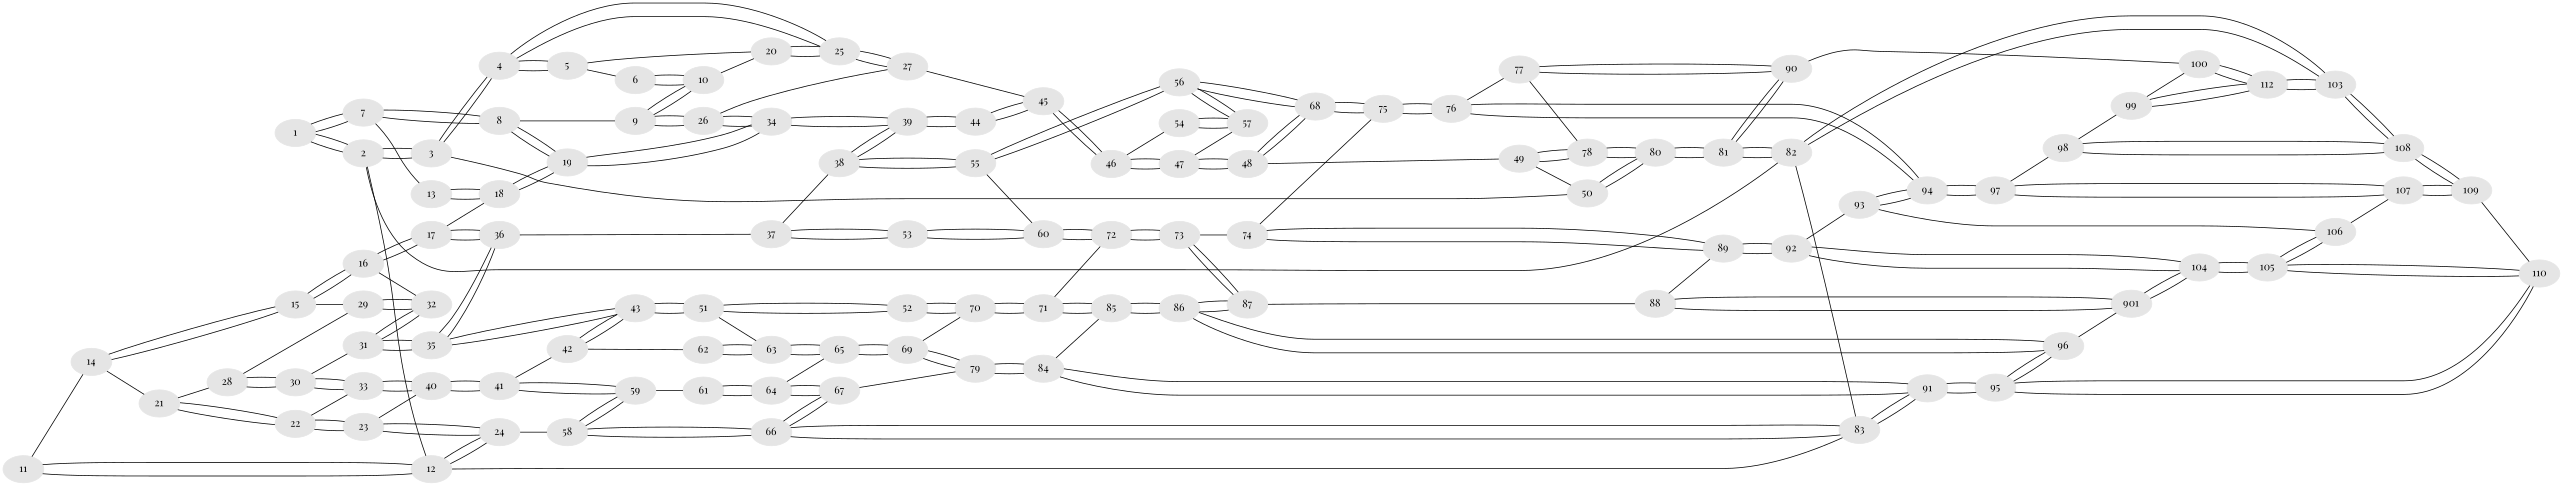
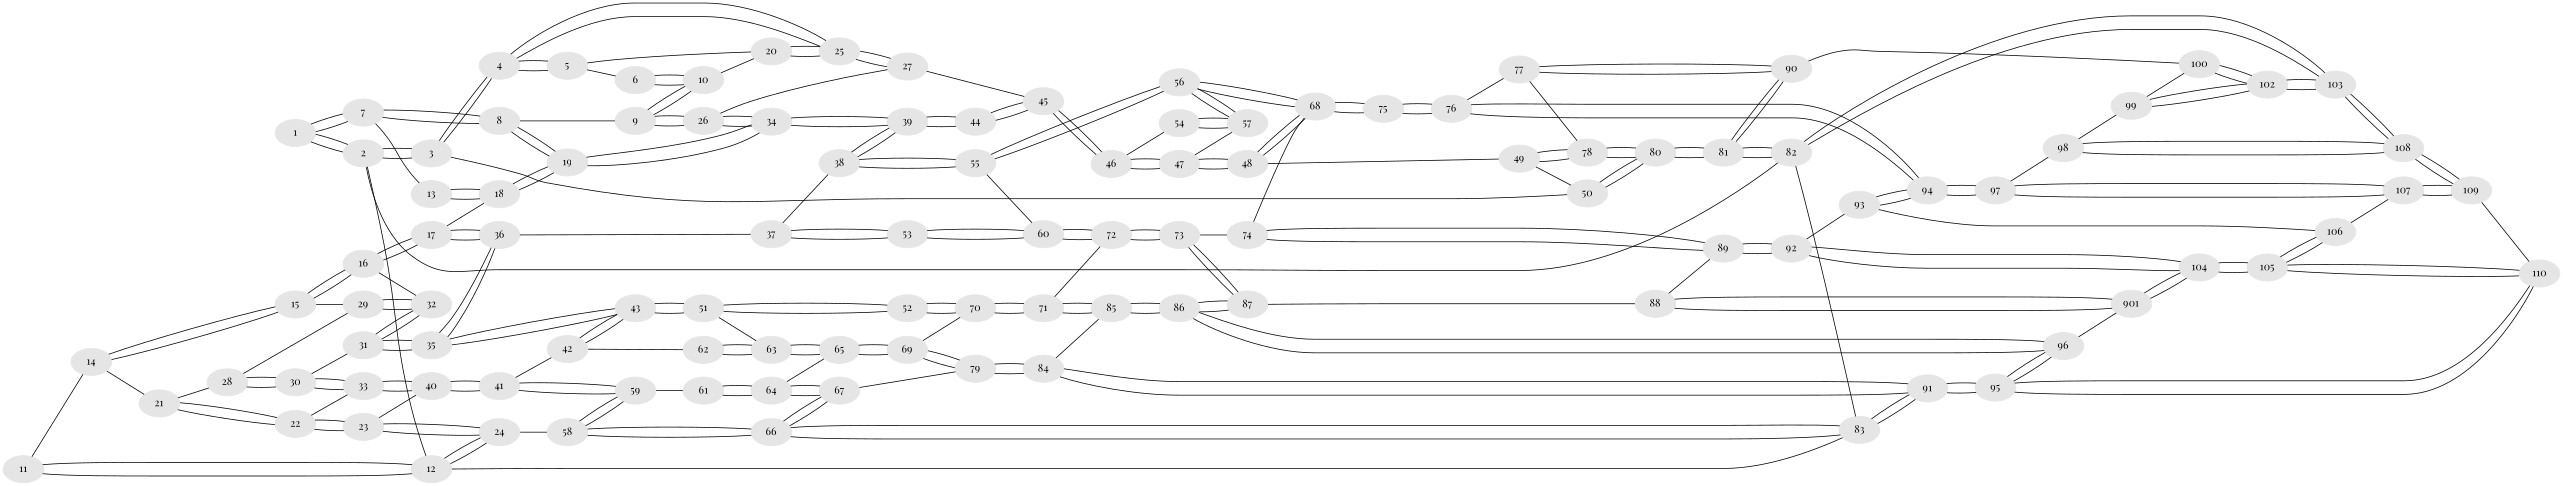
node "112": label "112" -> "102"
edge "75" -- "74": now "68" -- "74"
